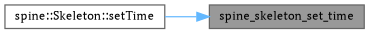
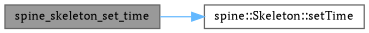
edge "spine::Skeleton::setTime" -> "spine_skeleton_set_time": reversed
